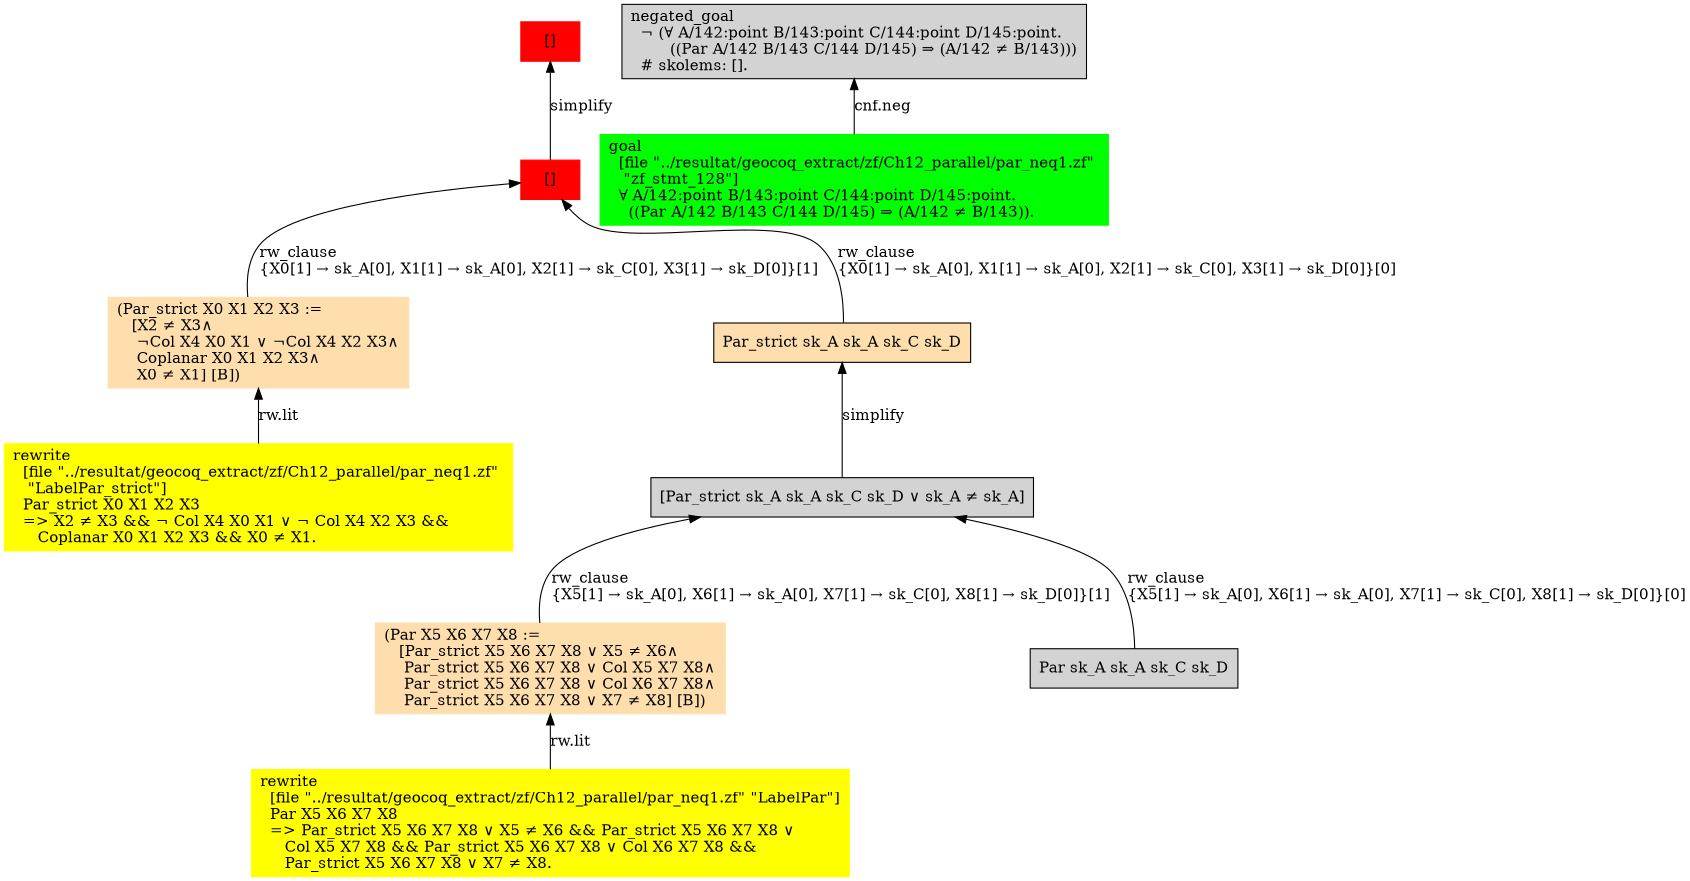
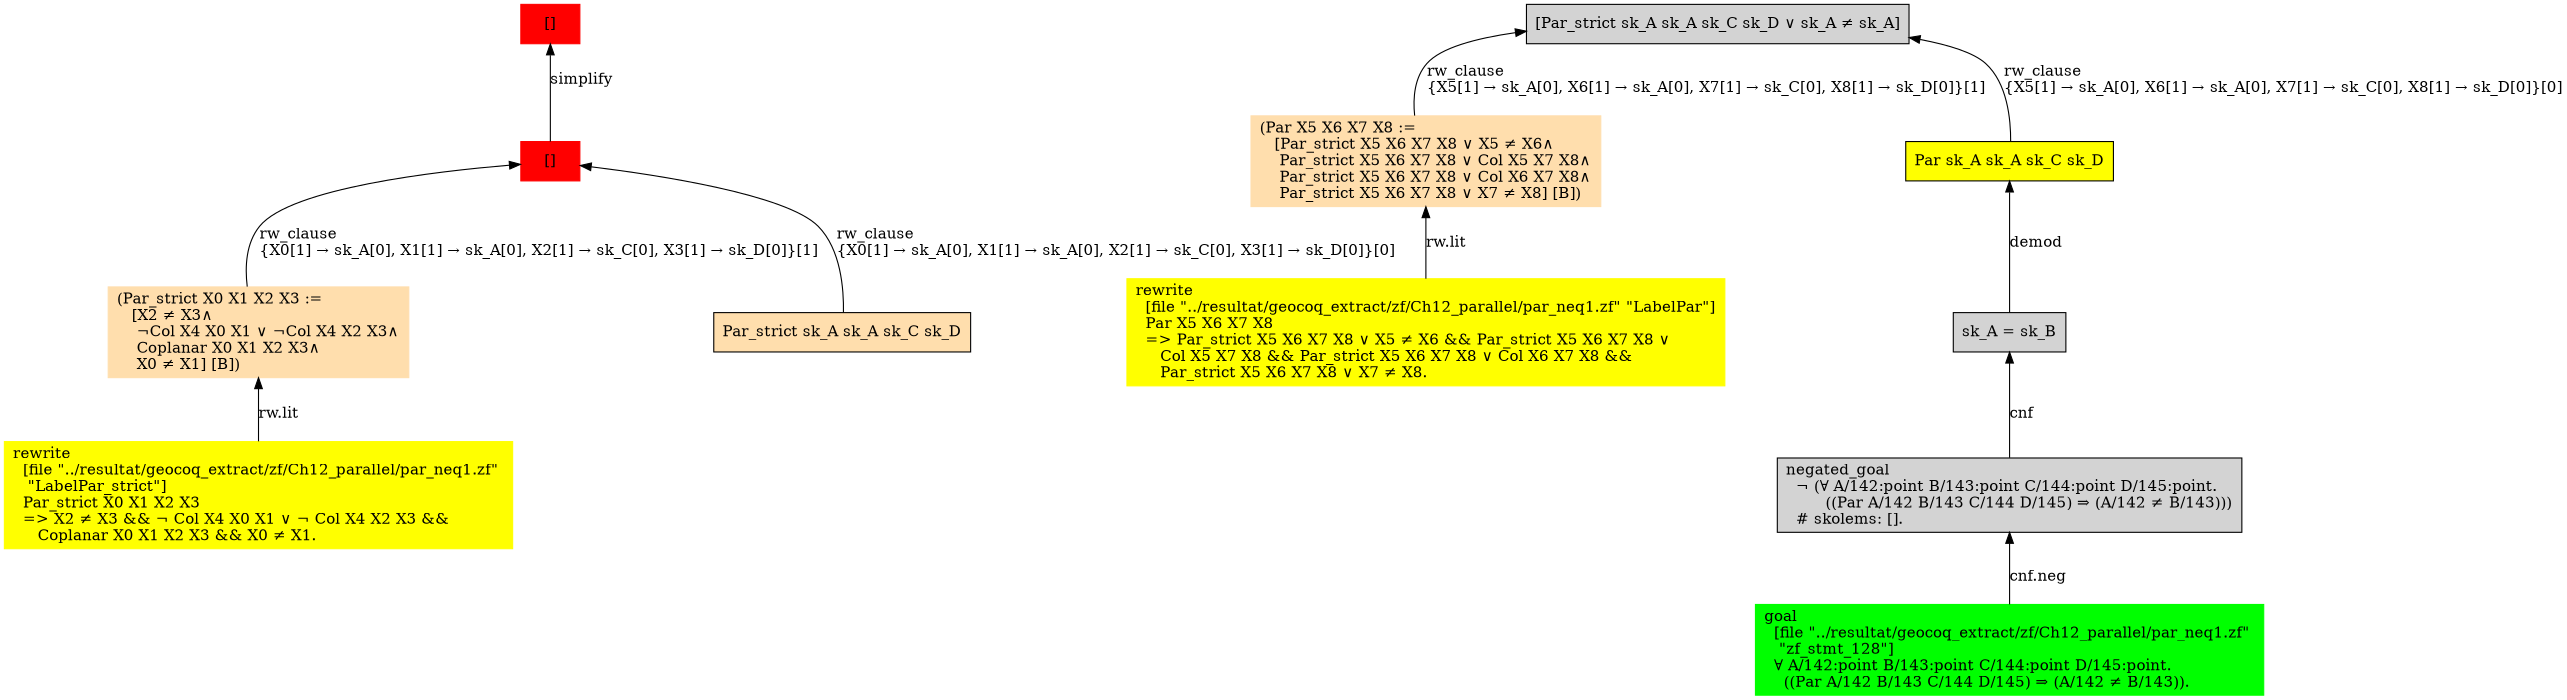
node "sk_A = sk_B": added
edge "[Par_strict sk_A sk_A sk_C sk_D ∨ sk_A ≠ sk_A]" -> "Par_strict sk_A sk_A sk_C sk_D": removed, label "simplify"
node "Par sk_A sk_A sk_C sk_D": fillcolor lightgrey -> yellow
